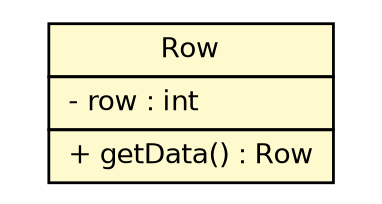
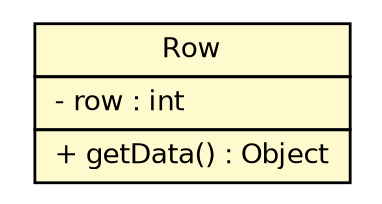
node "Row": text "+ getData() : Row" -> "+ getData() : Object"
